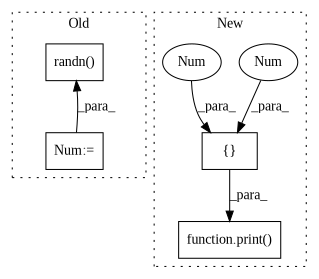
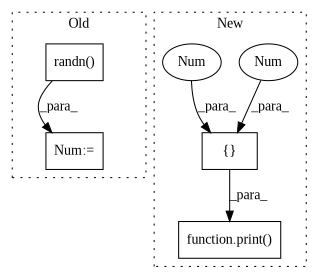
edge "Num:=" -> "randn()": reversed
